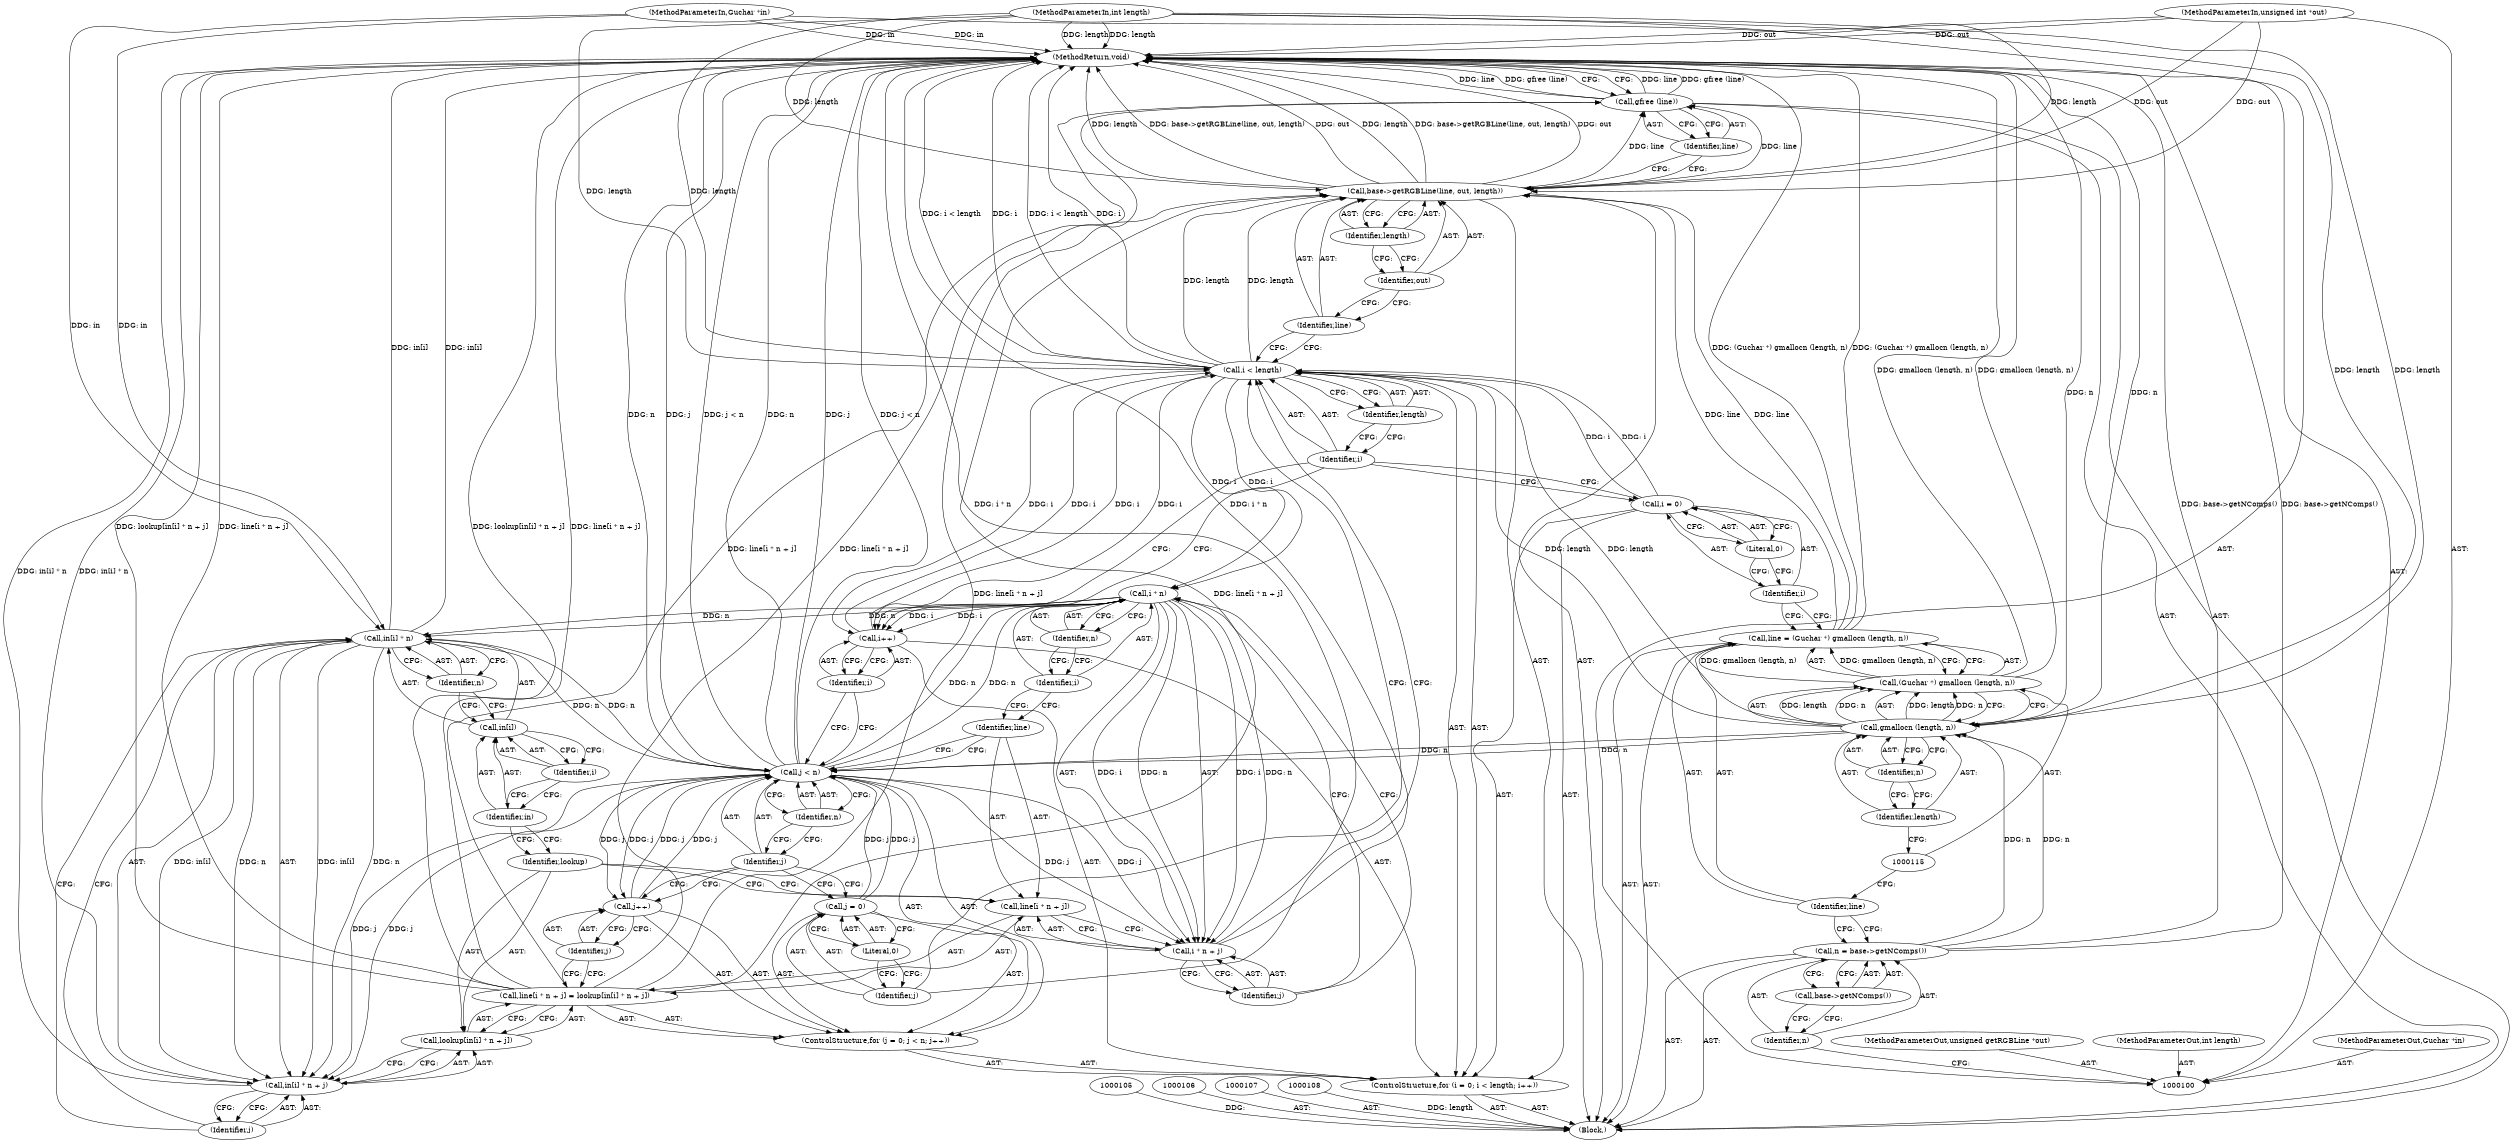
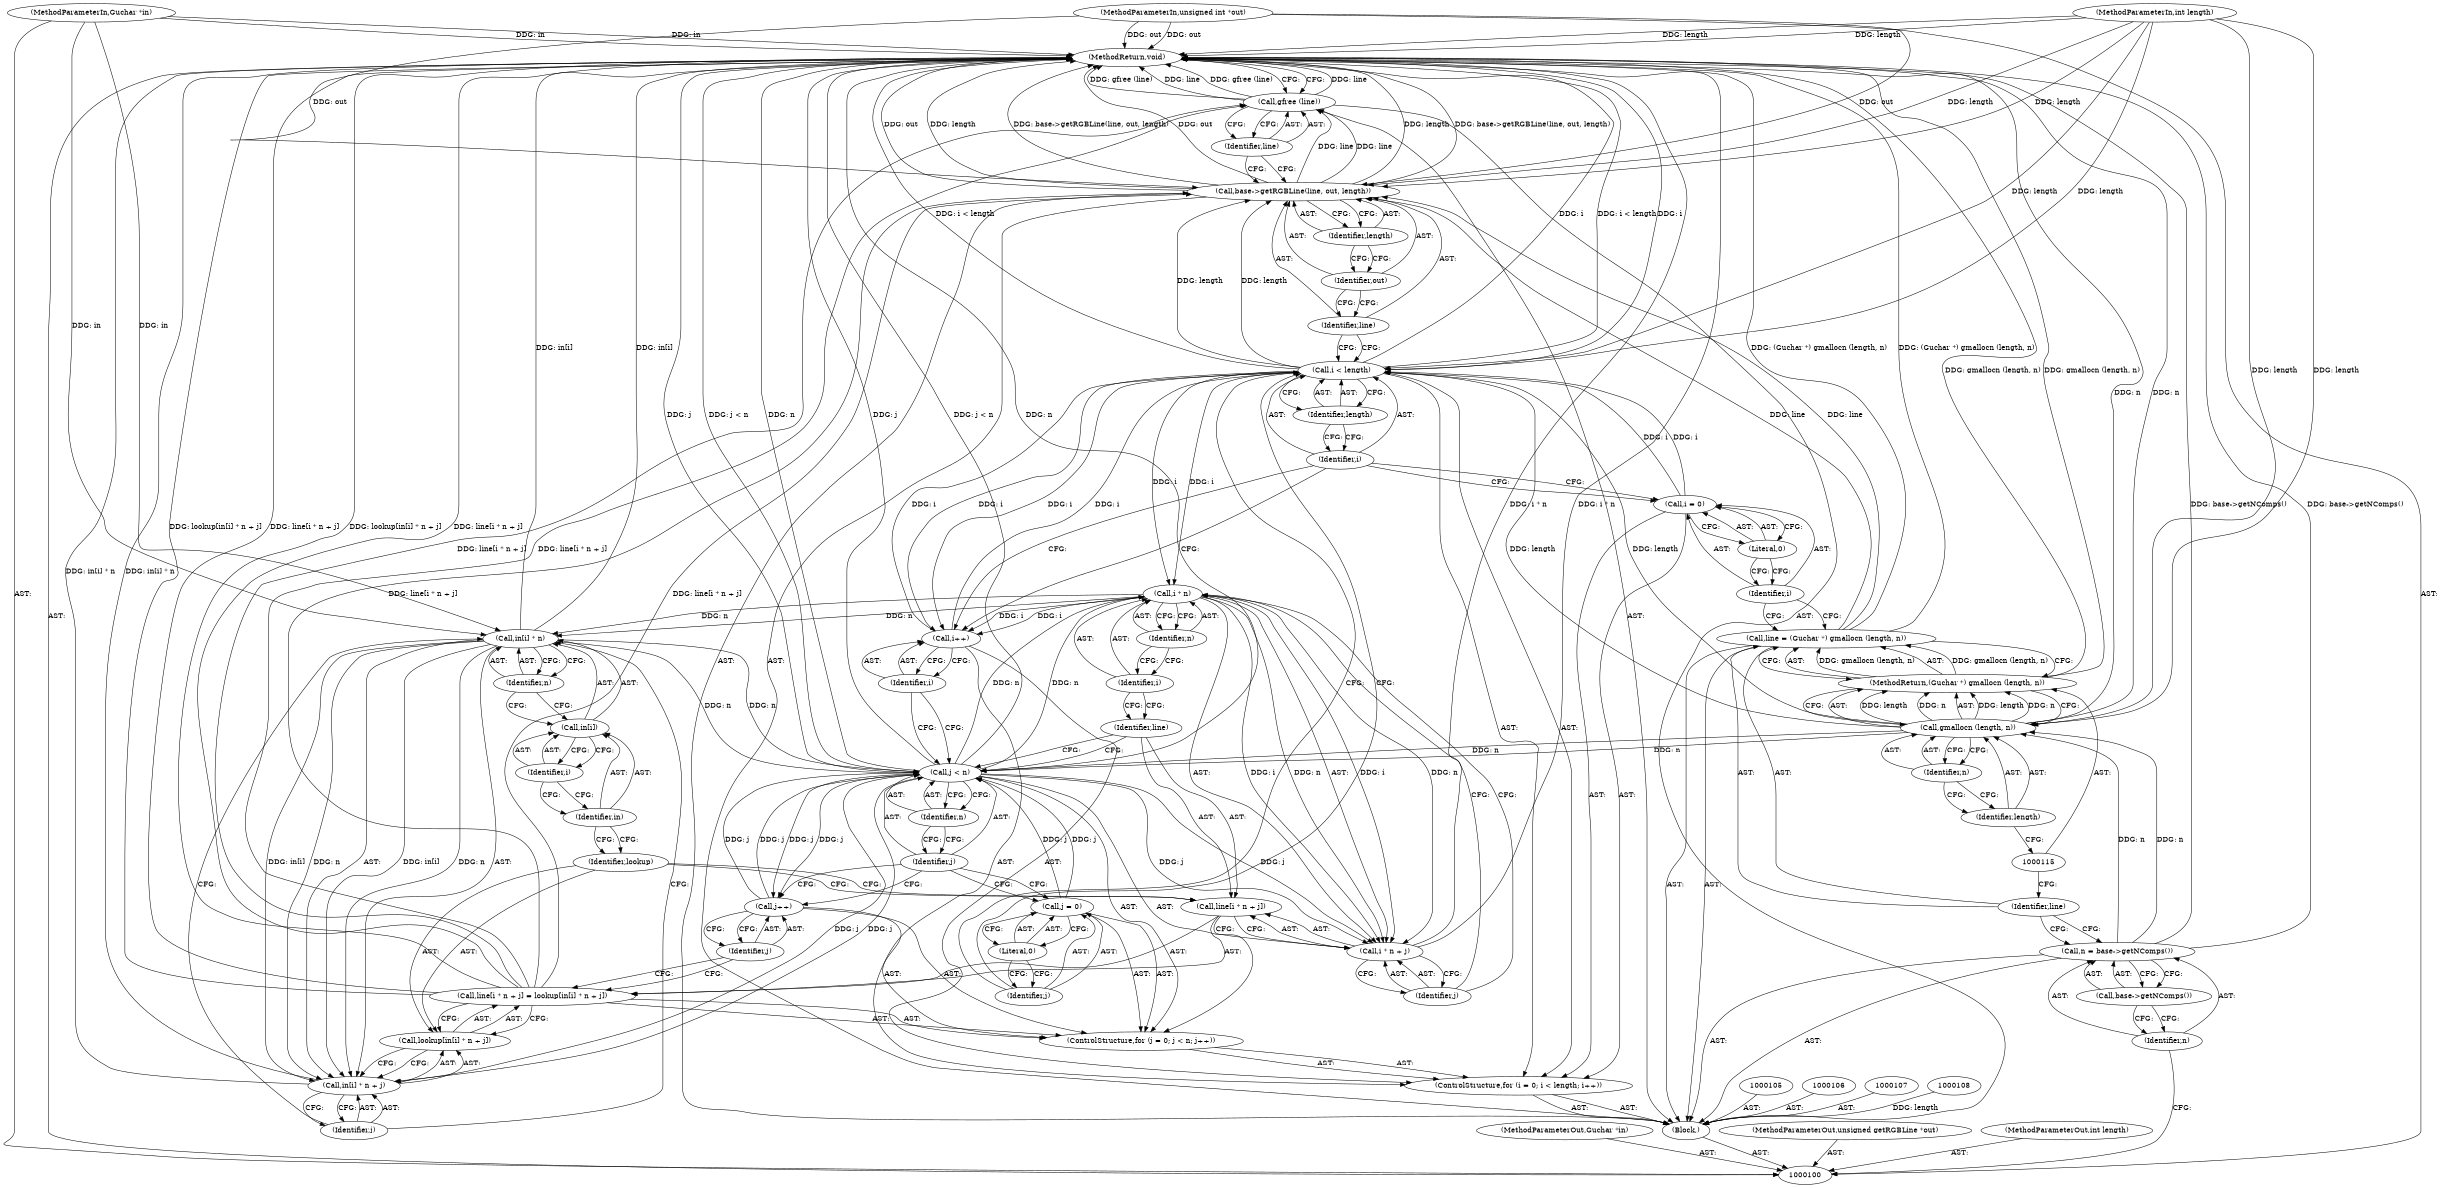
node "(Call,(Guchar *) gmallocn (length, n))": label "(Call,(Guchar *) gmallocn (length, n))" -> "(MethodReturn,(Guchar *) gmallocn (length, n))"
edge "1000105" -> "(Block,)": label "DDG: " -> "AST: "
edge "(Block,)" -> "1000100": added, label "AST:"
